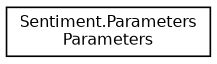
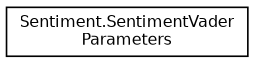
node "Sentiment.Parameters Parameters": label "Sentiment.Parameters Parameters" -> "Sentiment.SentimentVader Parameters"
